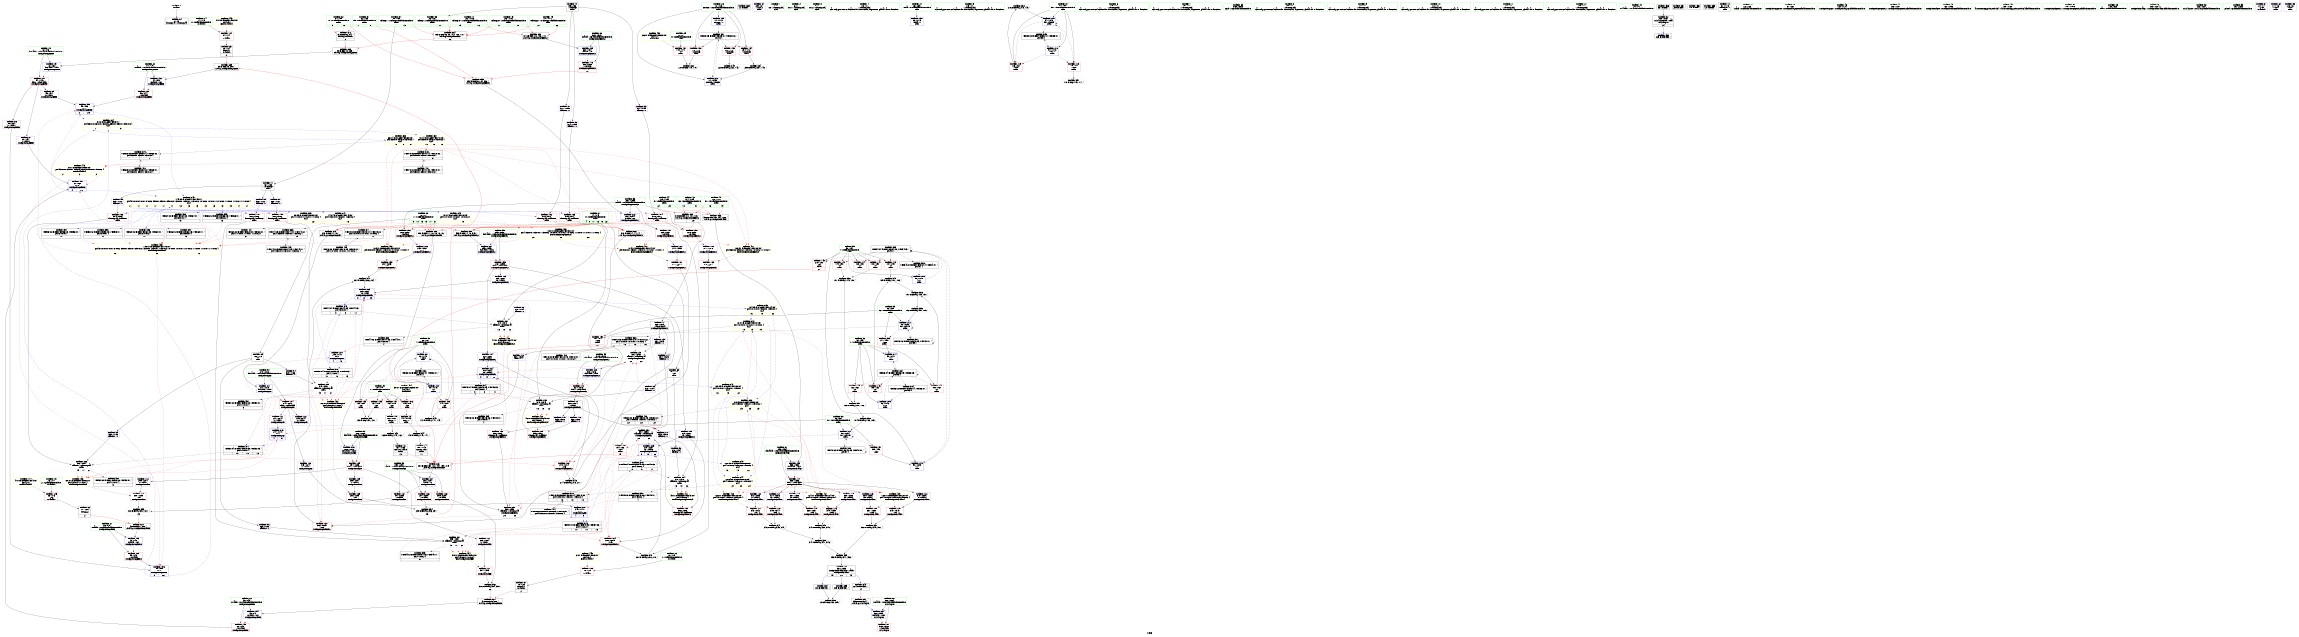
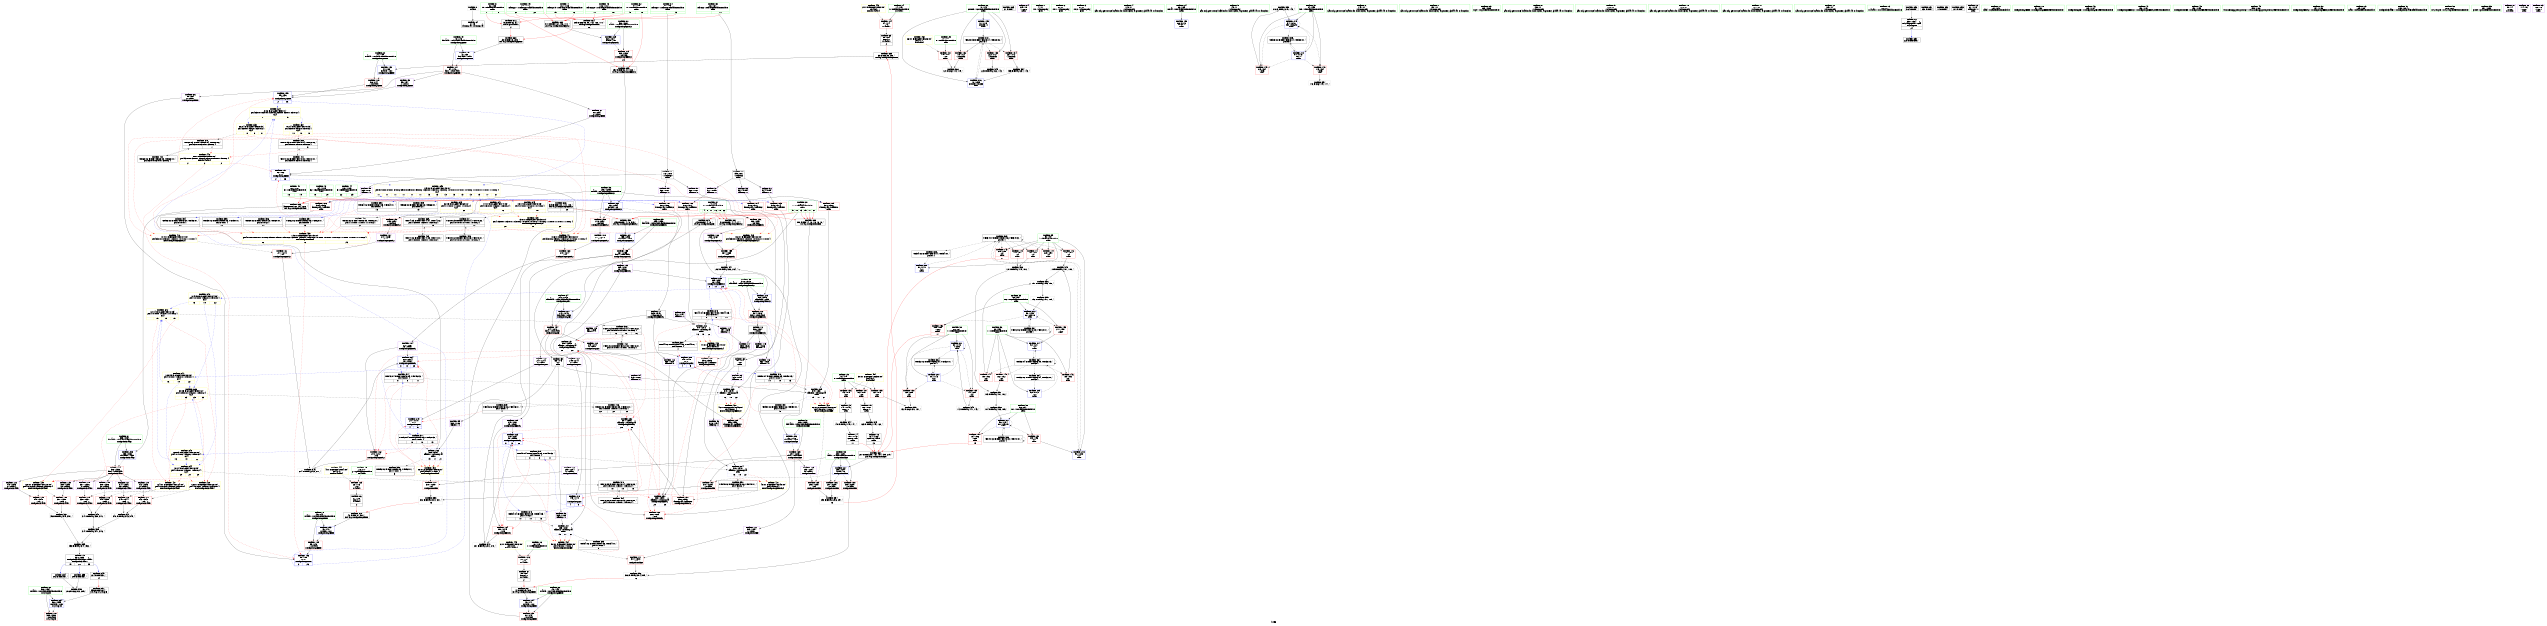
edge "NodeID: 70" -> "NodeID: 33": reversed
edge "NodeID: 102" -> "NodeID: 220": added
edge "NodeID: 114" -> "NodeID: 232": now "NodeID: 114" -> "NodeID: 117"
edge "NodeID: 657" -> "NodeID: 234": color blue -> black
